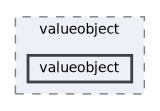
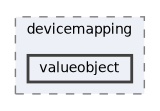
cluster "valueobject": label "valueobject" -> "devicemapping"
